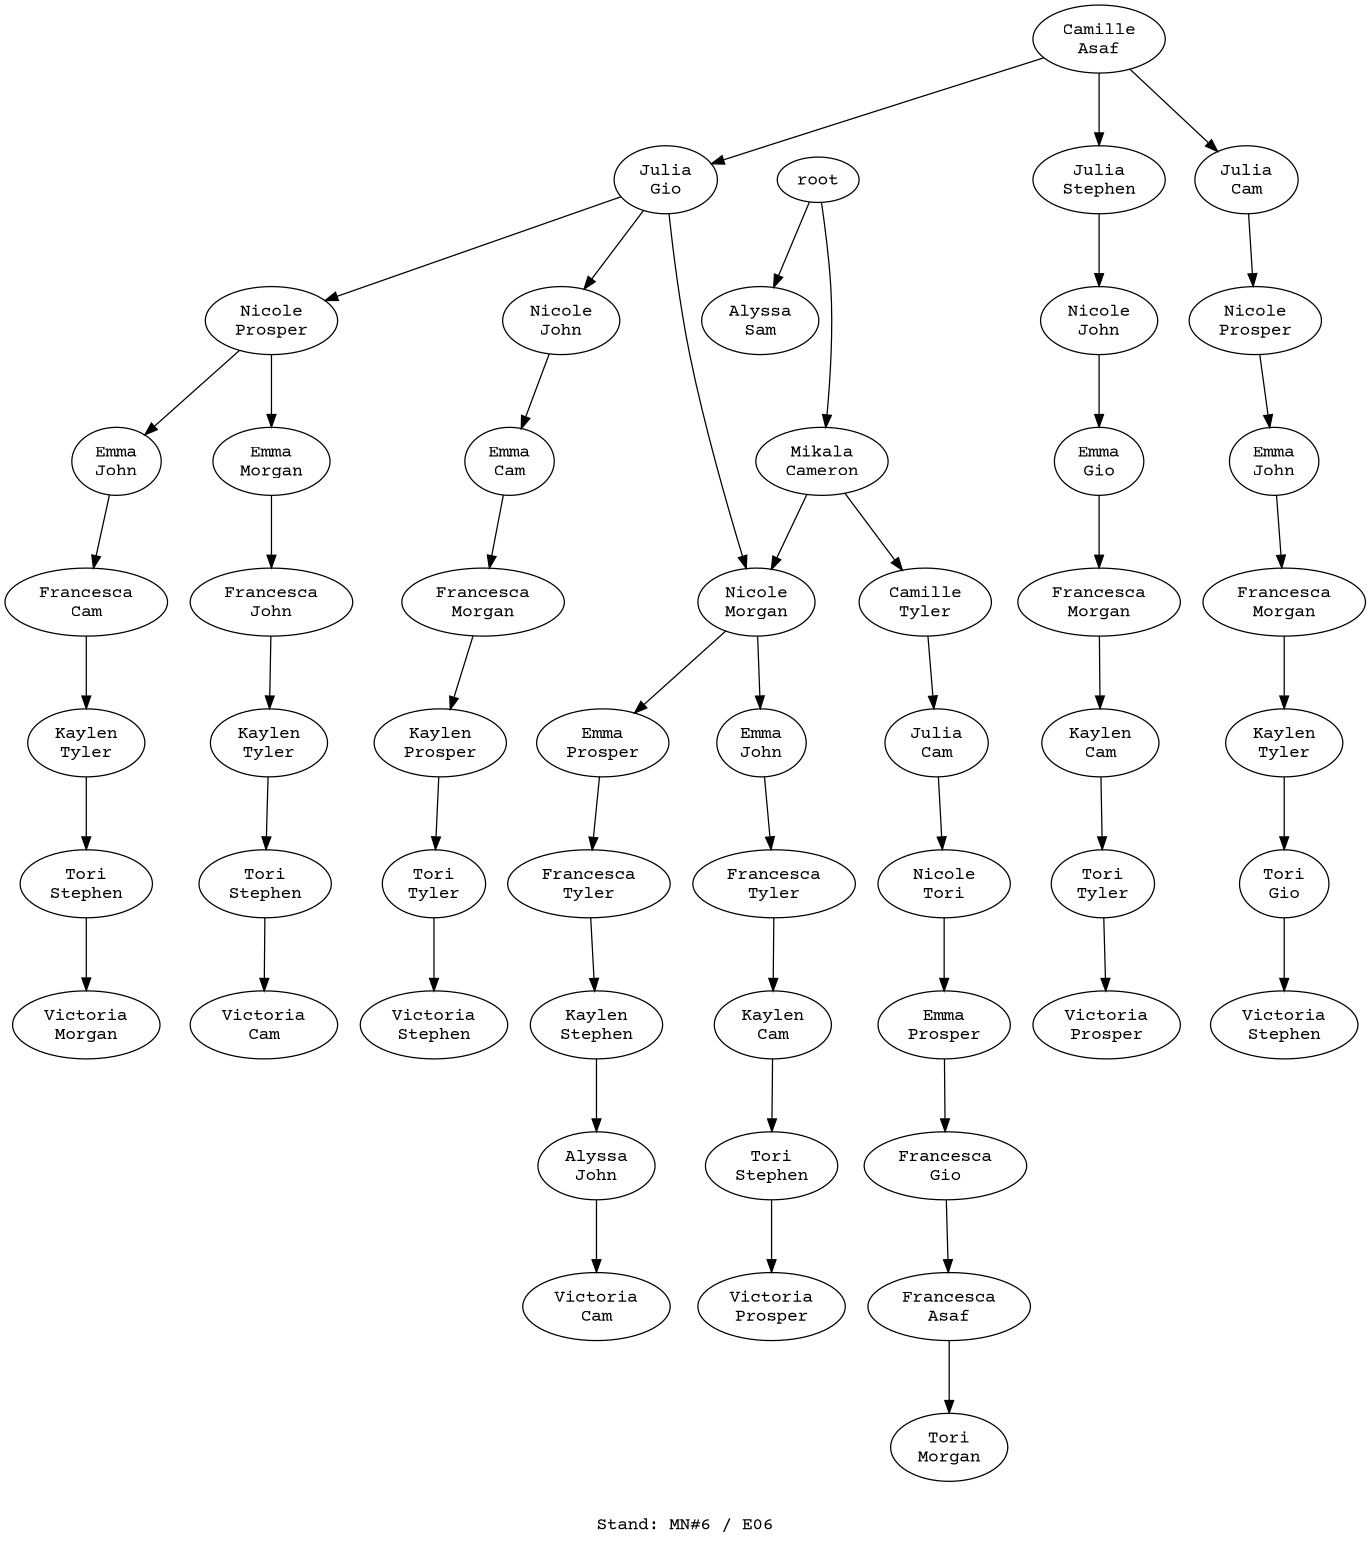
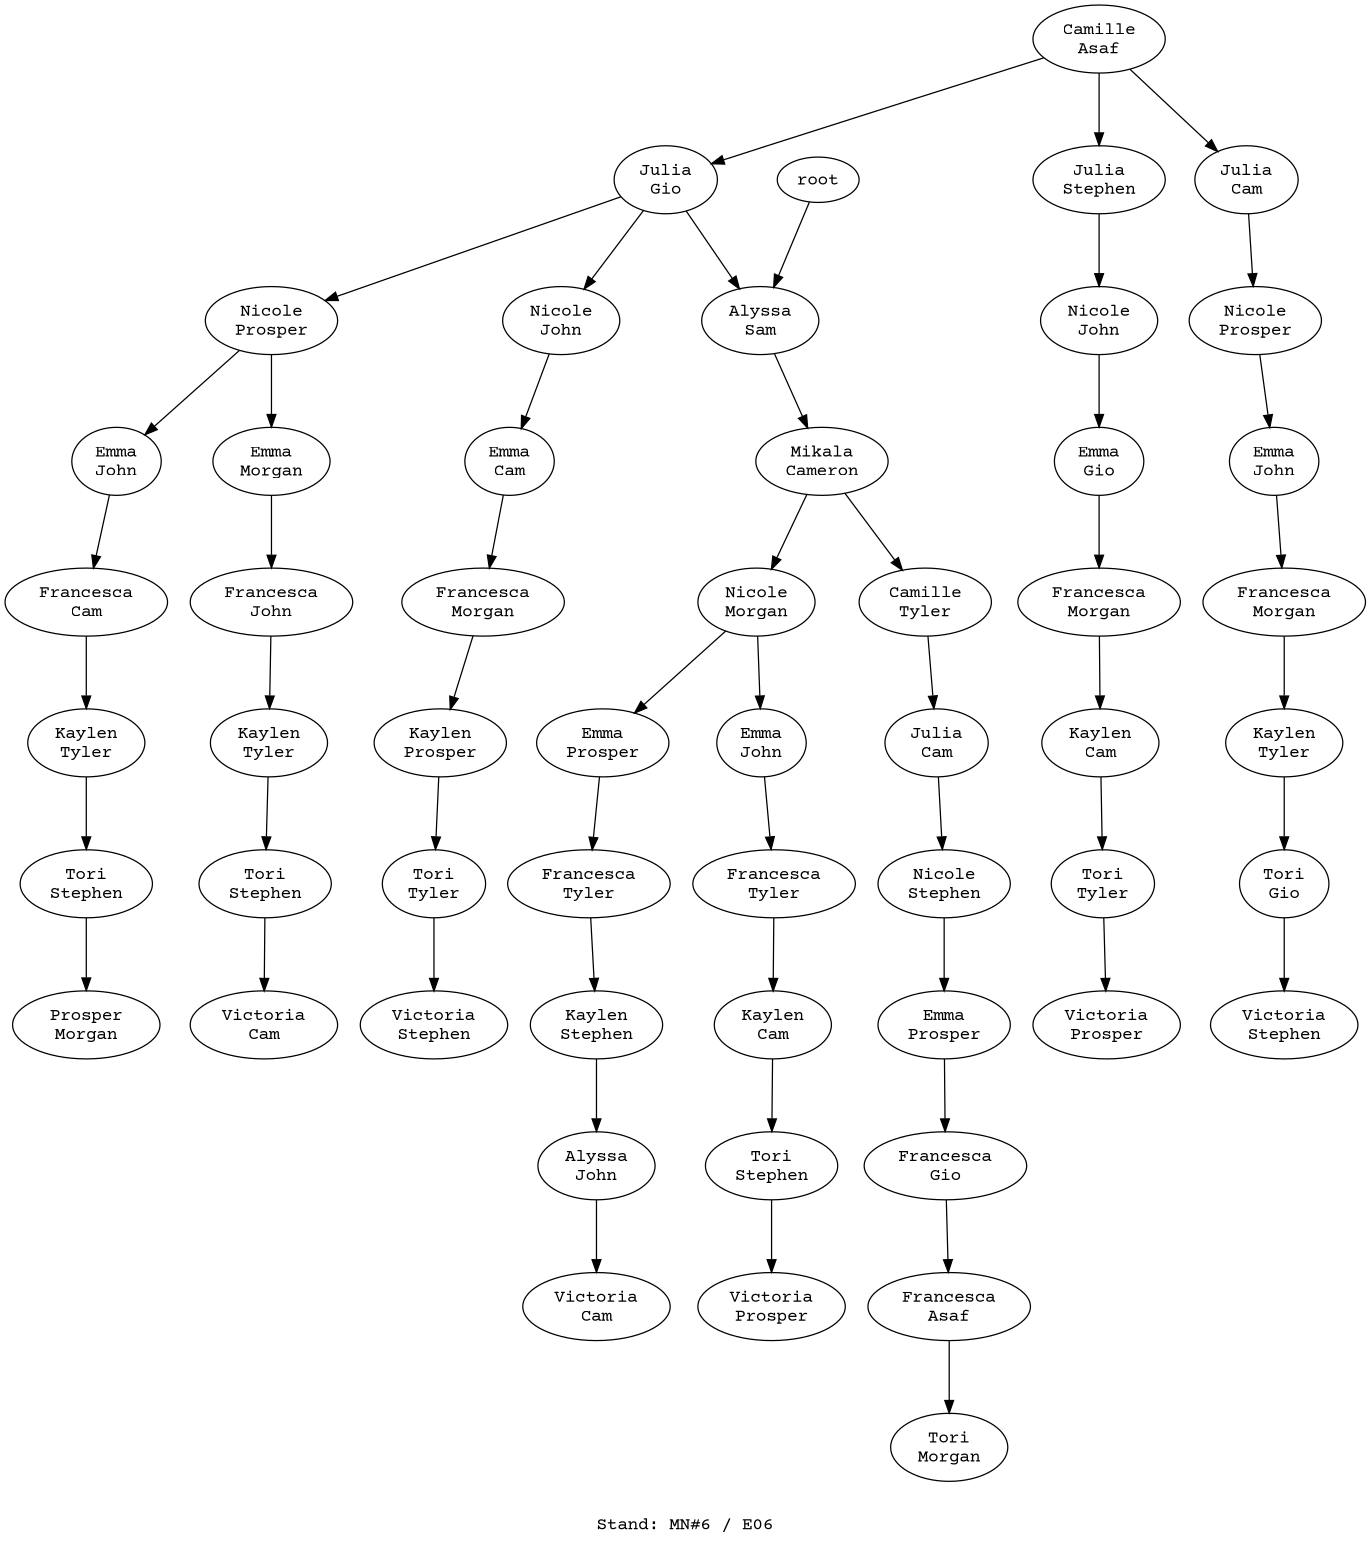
edge "root" -> "Mikala Cameron": now "Alyssa Sam" -> "Mikala Cameron"
edge "Julia Gio" -> "Nicole Morgan": now "Julia Gio" -> "Alyssa Sam"
node "Nicole Tori": label "Nicole Tori" -> "Nicole Stephen"
node "Victoria Morgan": label "Victoria Morgan" -> "Prosper Morgan"
